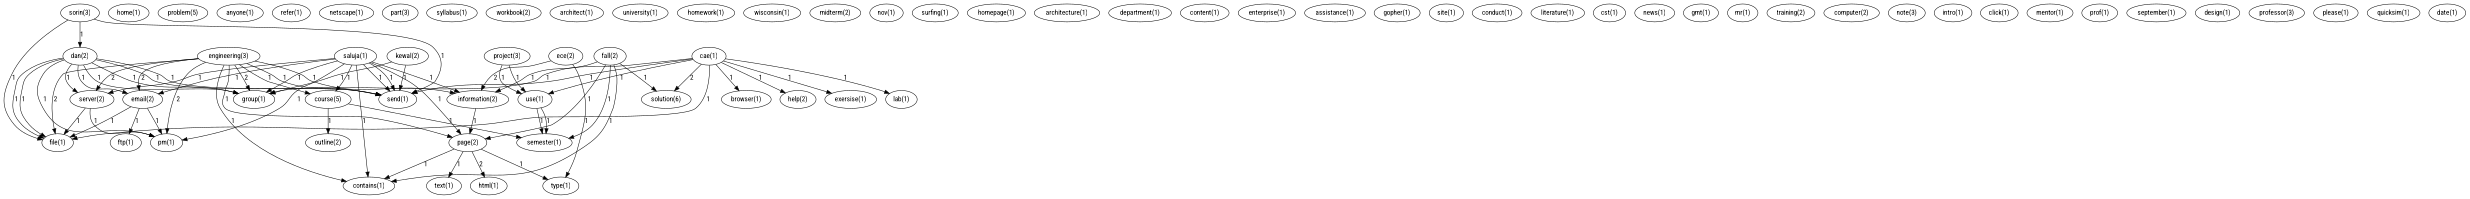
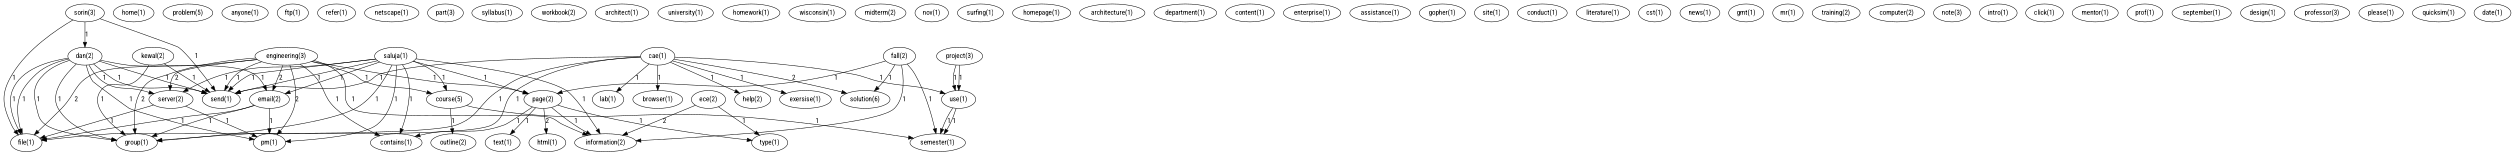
edge "email(2)" -> "ftp(1)": now "email(2)" -> "group(1)"
edge "information(2)" -> "page(2)": reversed
edge "fall(2)" -> "contains(1)": removed, label "1"
